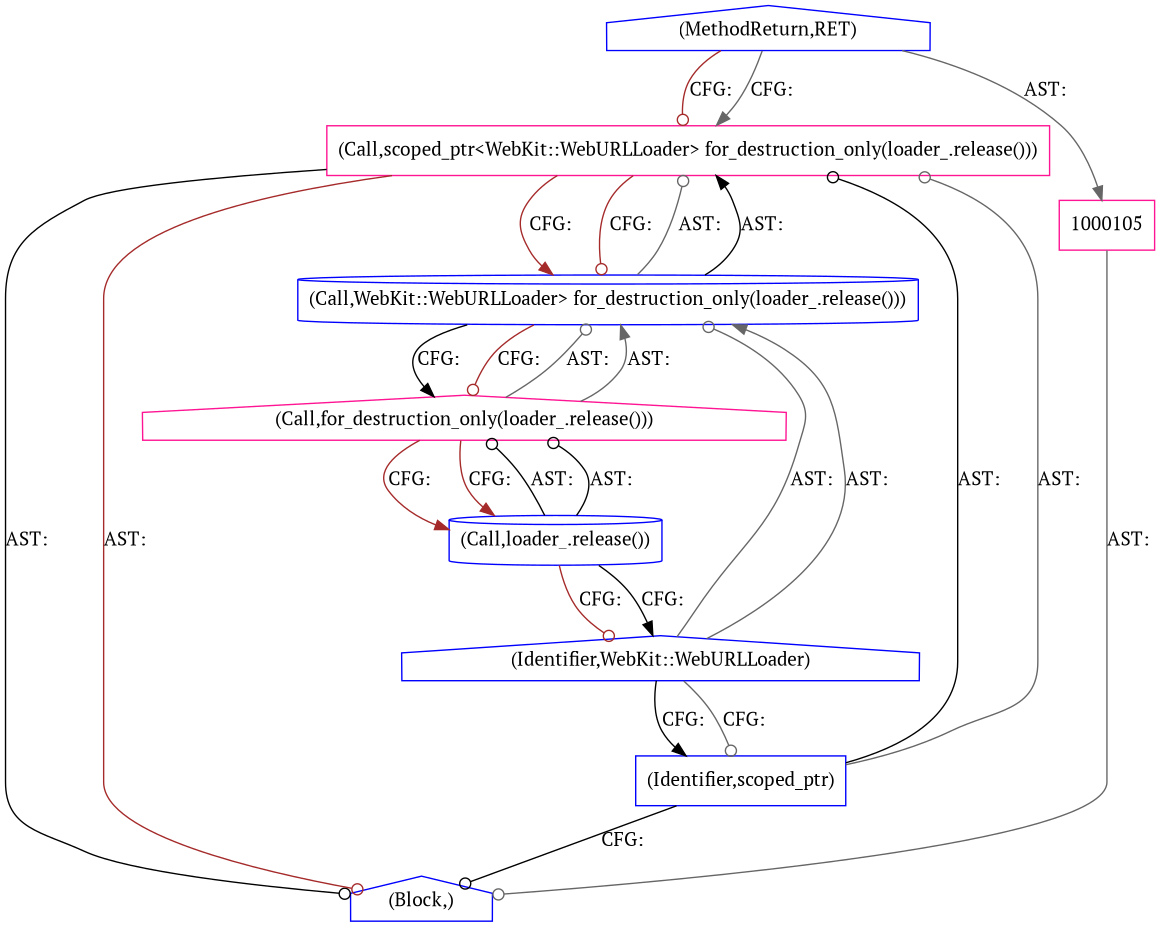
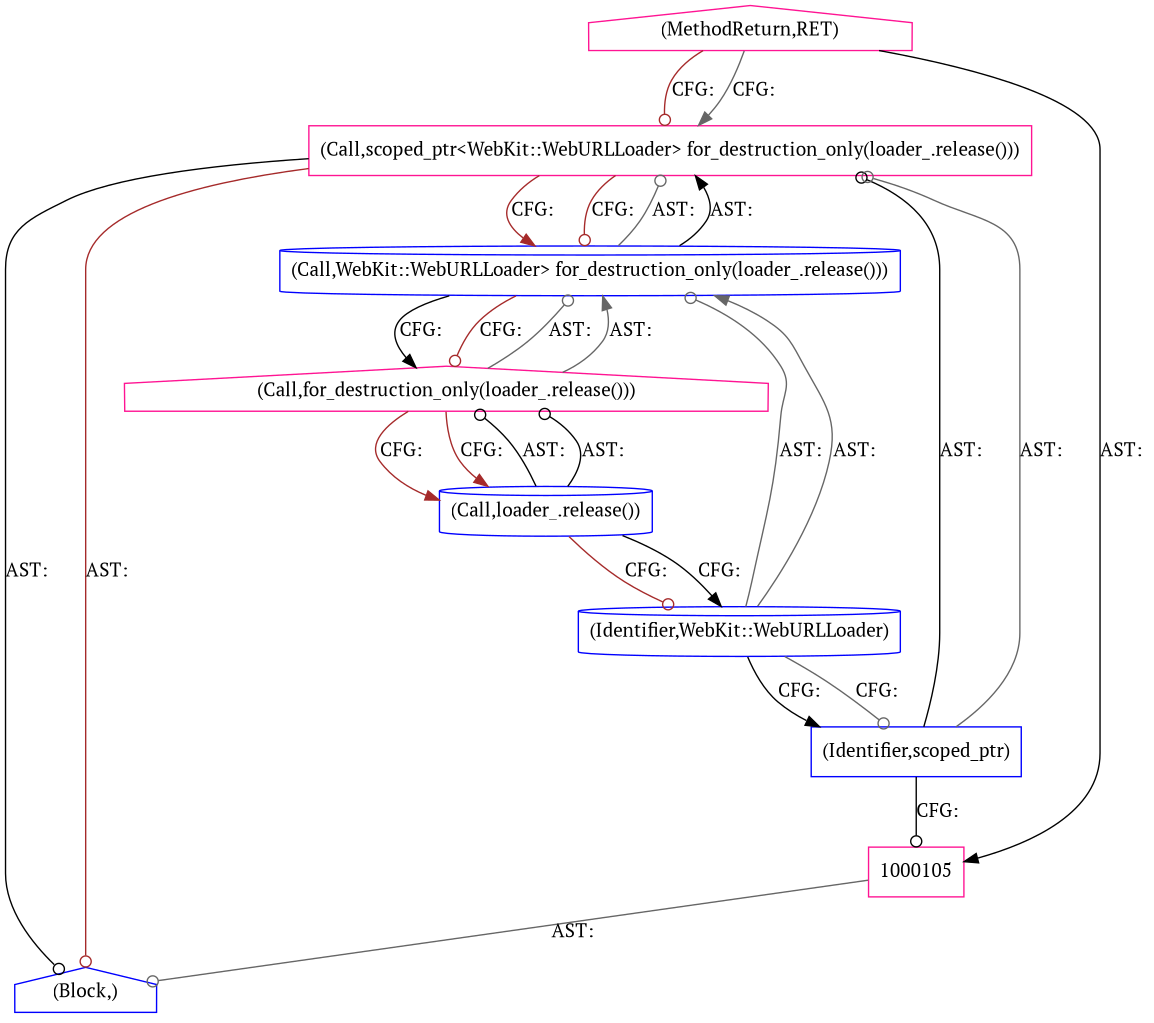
node "(MethodReturn,RET)": color blue -> deeppink
edge "(MethodReturn,RET)" -> "1000105": color gray40 -> black
node "(Identifier,WebKit::WebURLLoader)": shape house -> cylinder
edge "(Identifier,scoped_ptr)" -> "(Block,)": now "(Identifier,scoped_ptr)" -> "1000105"
